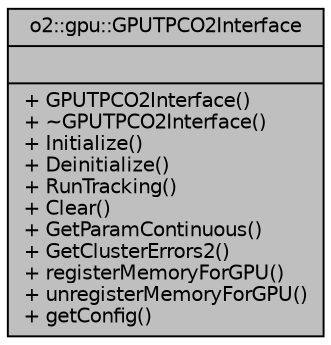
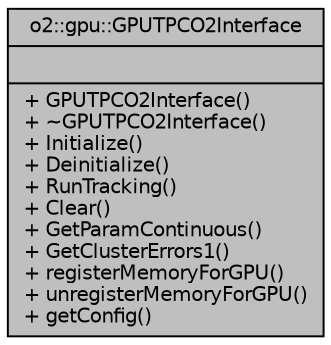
node "o2::gpu::GPUTPCO2Interface": text "+ GetClusterErrors2()" -> "+ GetClusterErrors1()"
